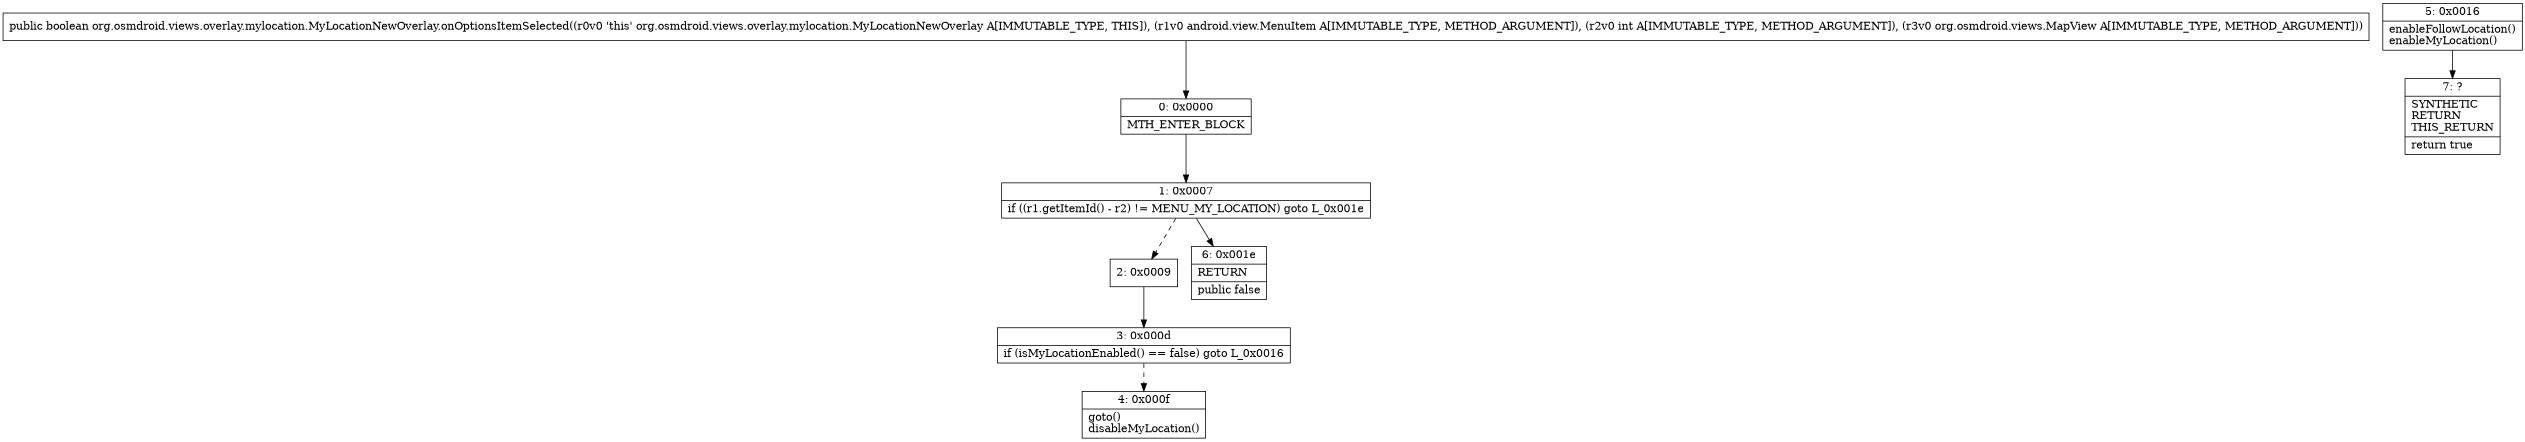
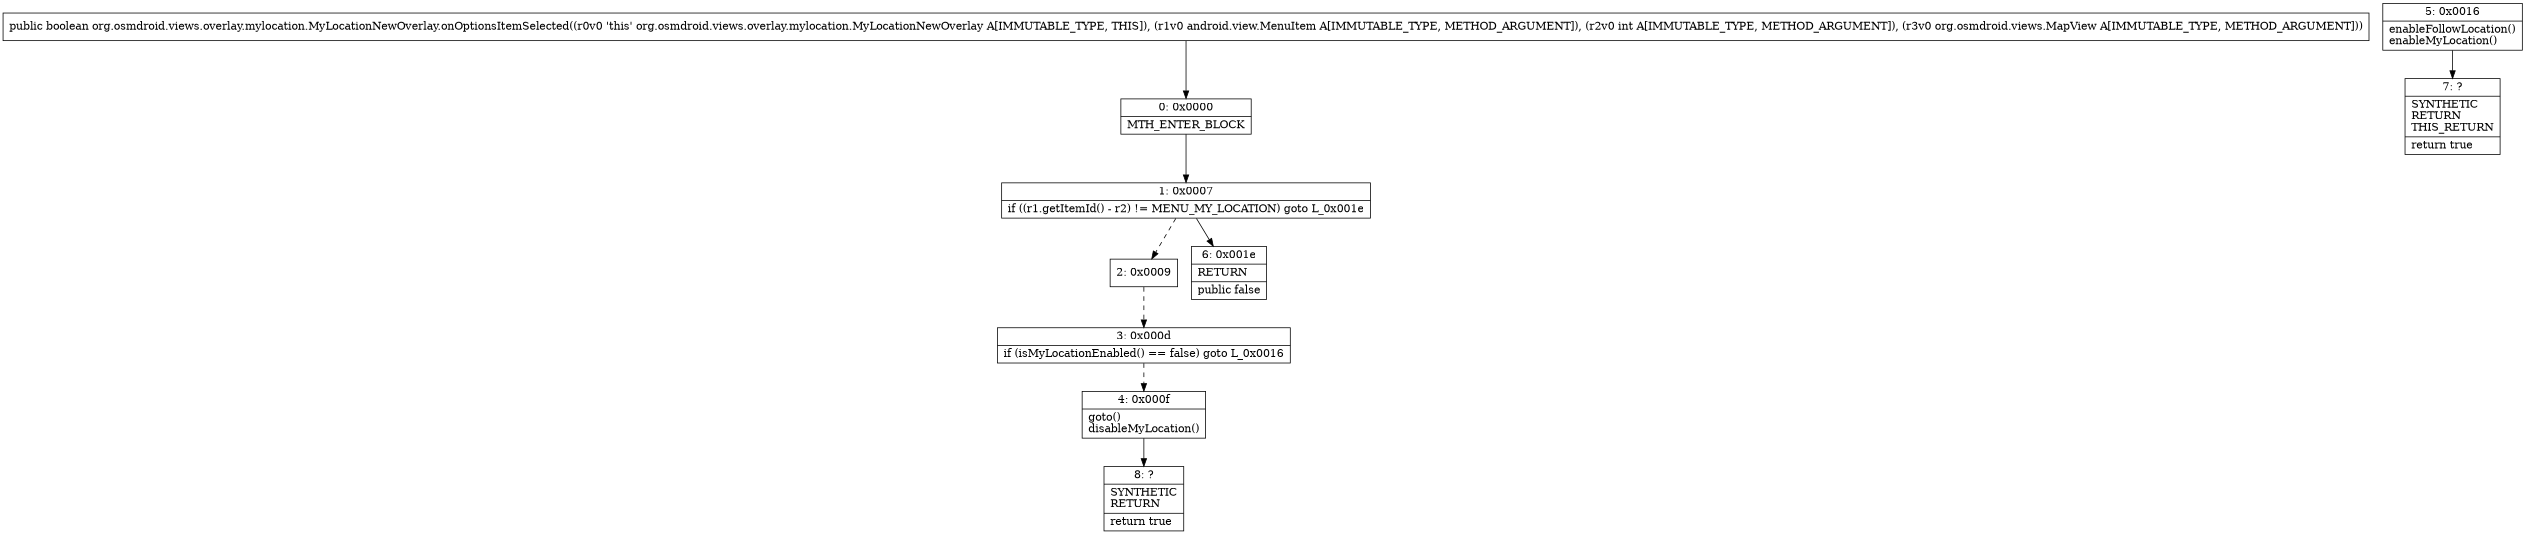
edge "2: 0x0009" -> "3: 0x000d": style solid -> dashed
node "8: ?": added
